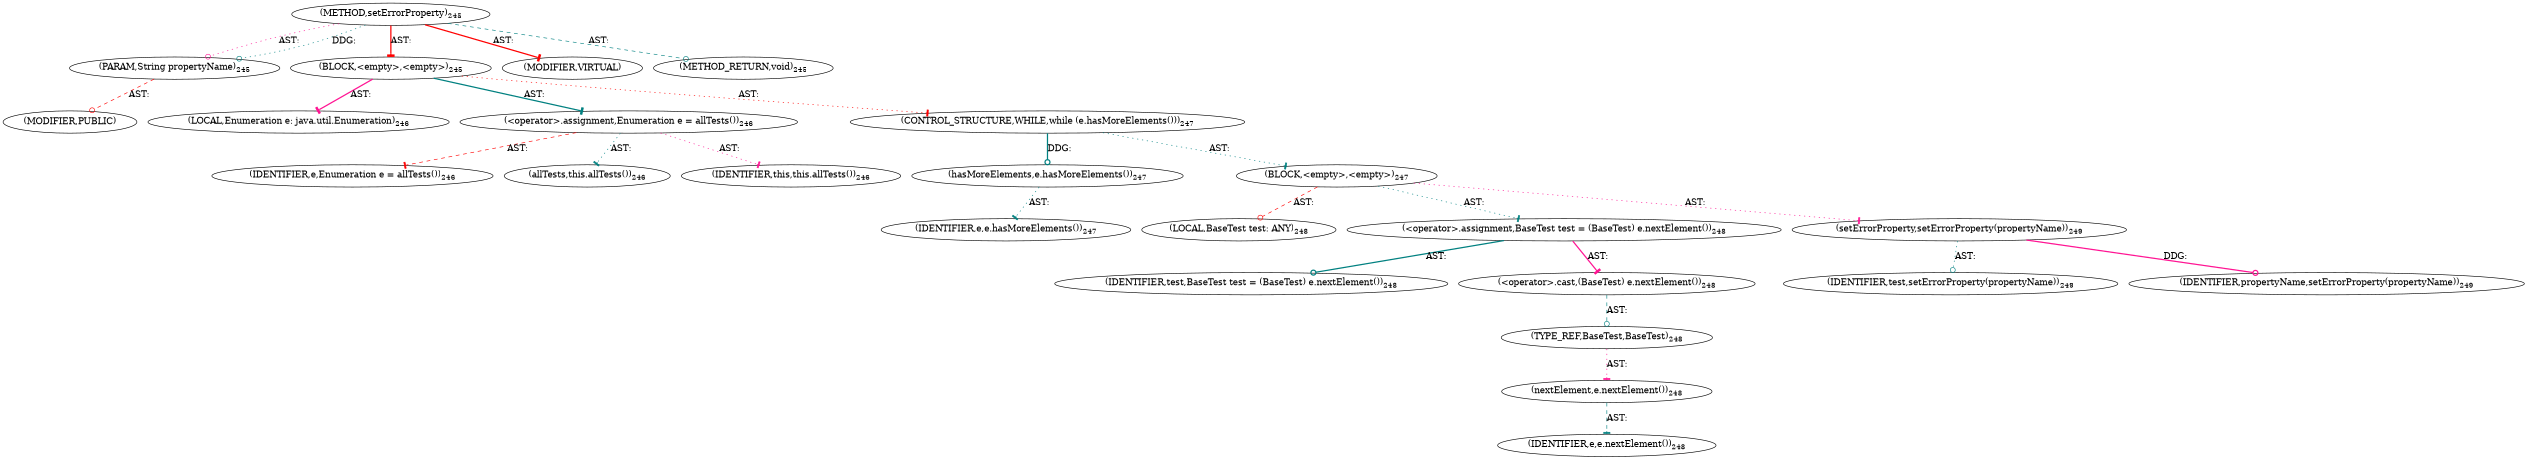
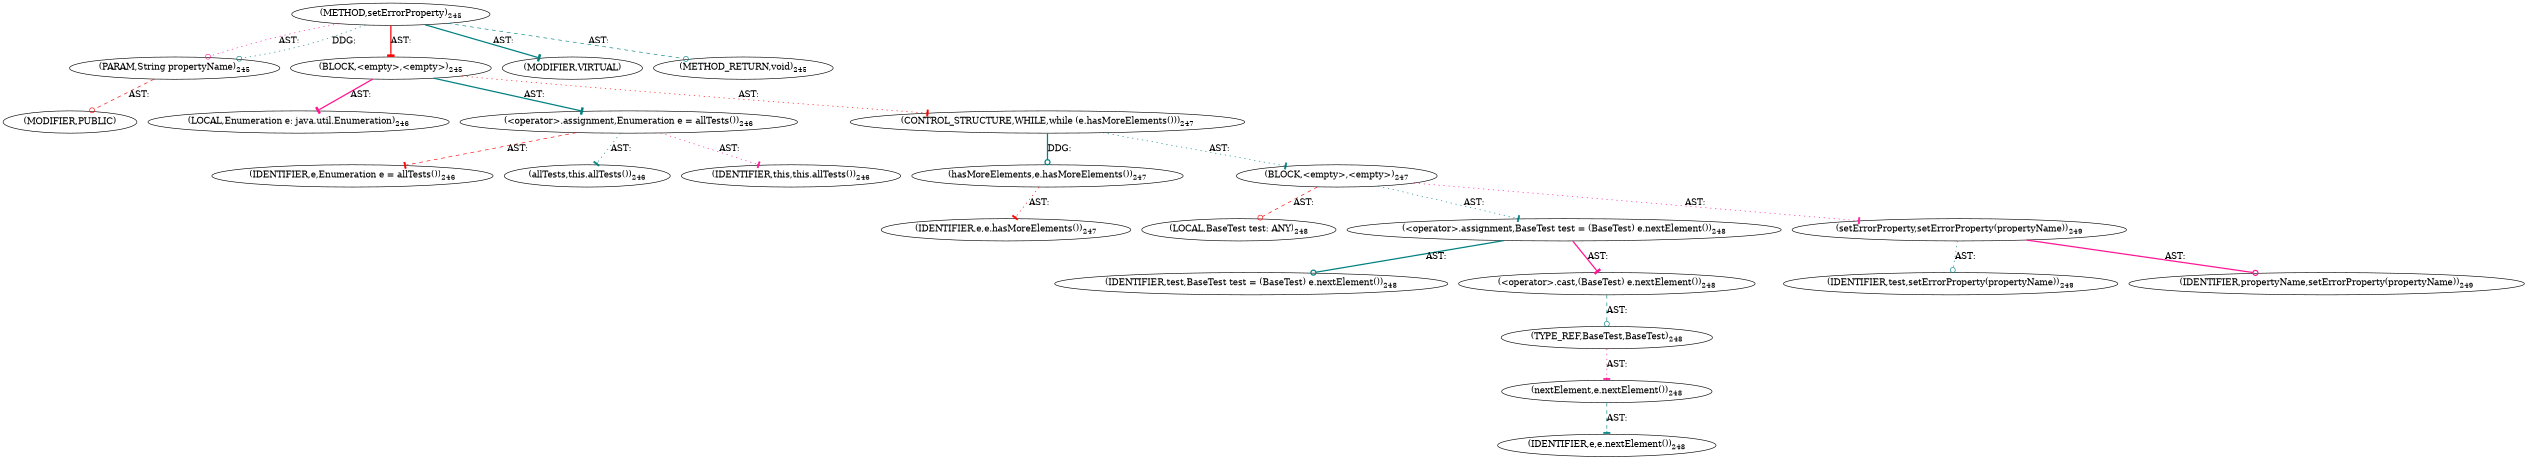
edge "(METHOD,setErrorProperty)" -> "(MODIFIER,VIRTUAL)": color red -> teal
edge "(hasMoreElements,e.hasMoreElements())" -> "(IDENTIFIER,e,e.hasMoreElements())": color teal -> red
edge "(setErrorProperty,setErrorProperty(propertyName))" -> "(IDENTIFIER,propertyName,setErrorProperty(propertyName))": label "DDG: " -> "AST: "
